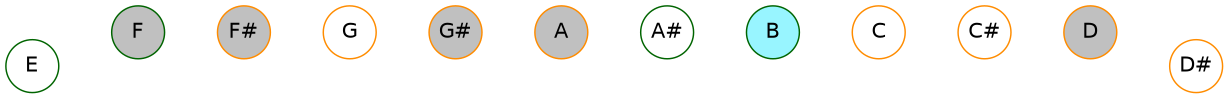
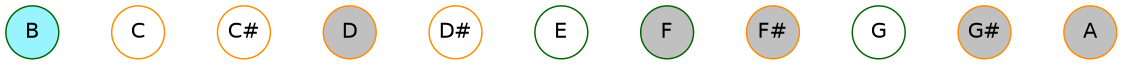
node "G": color darkorange -> darkgreen
node "A#": removed
